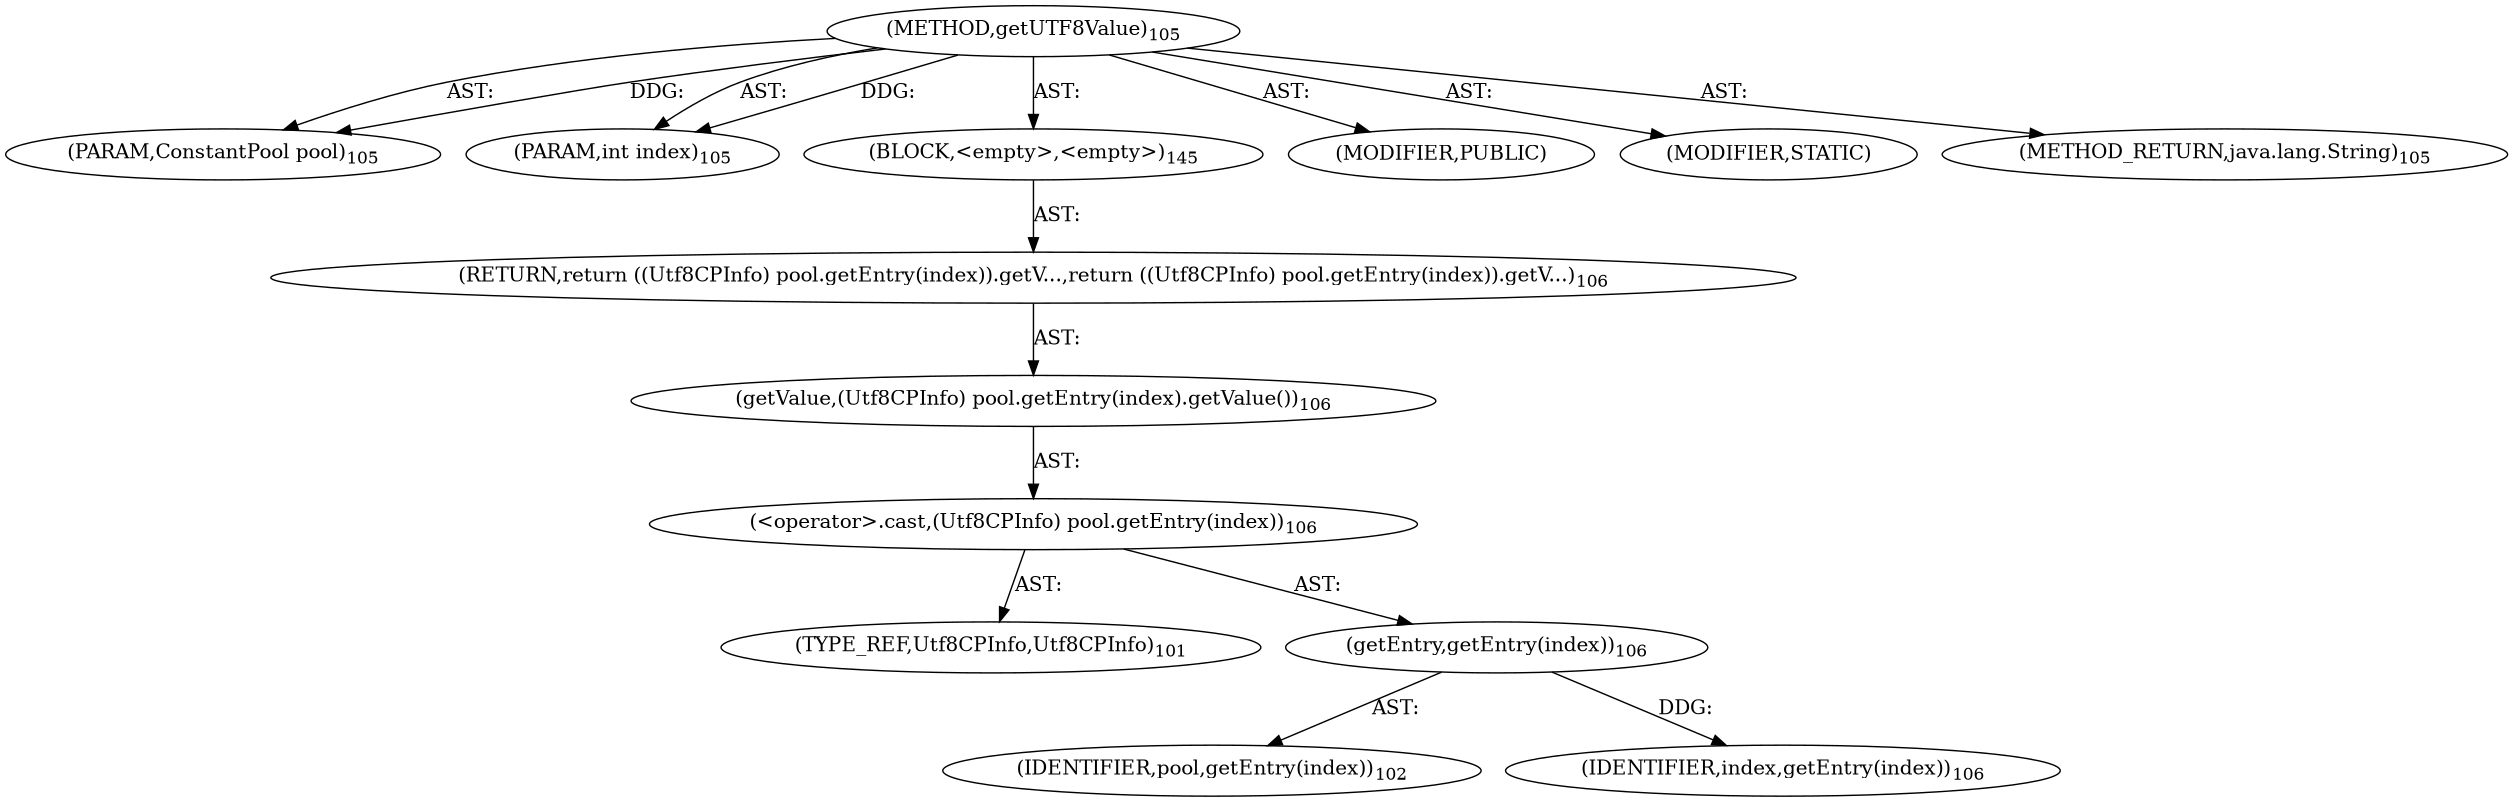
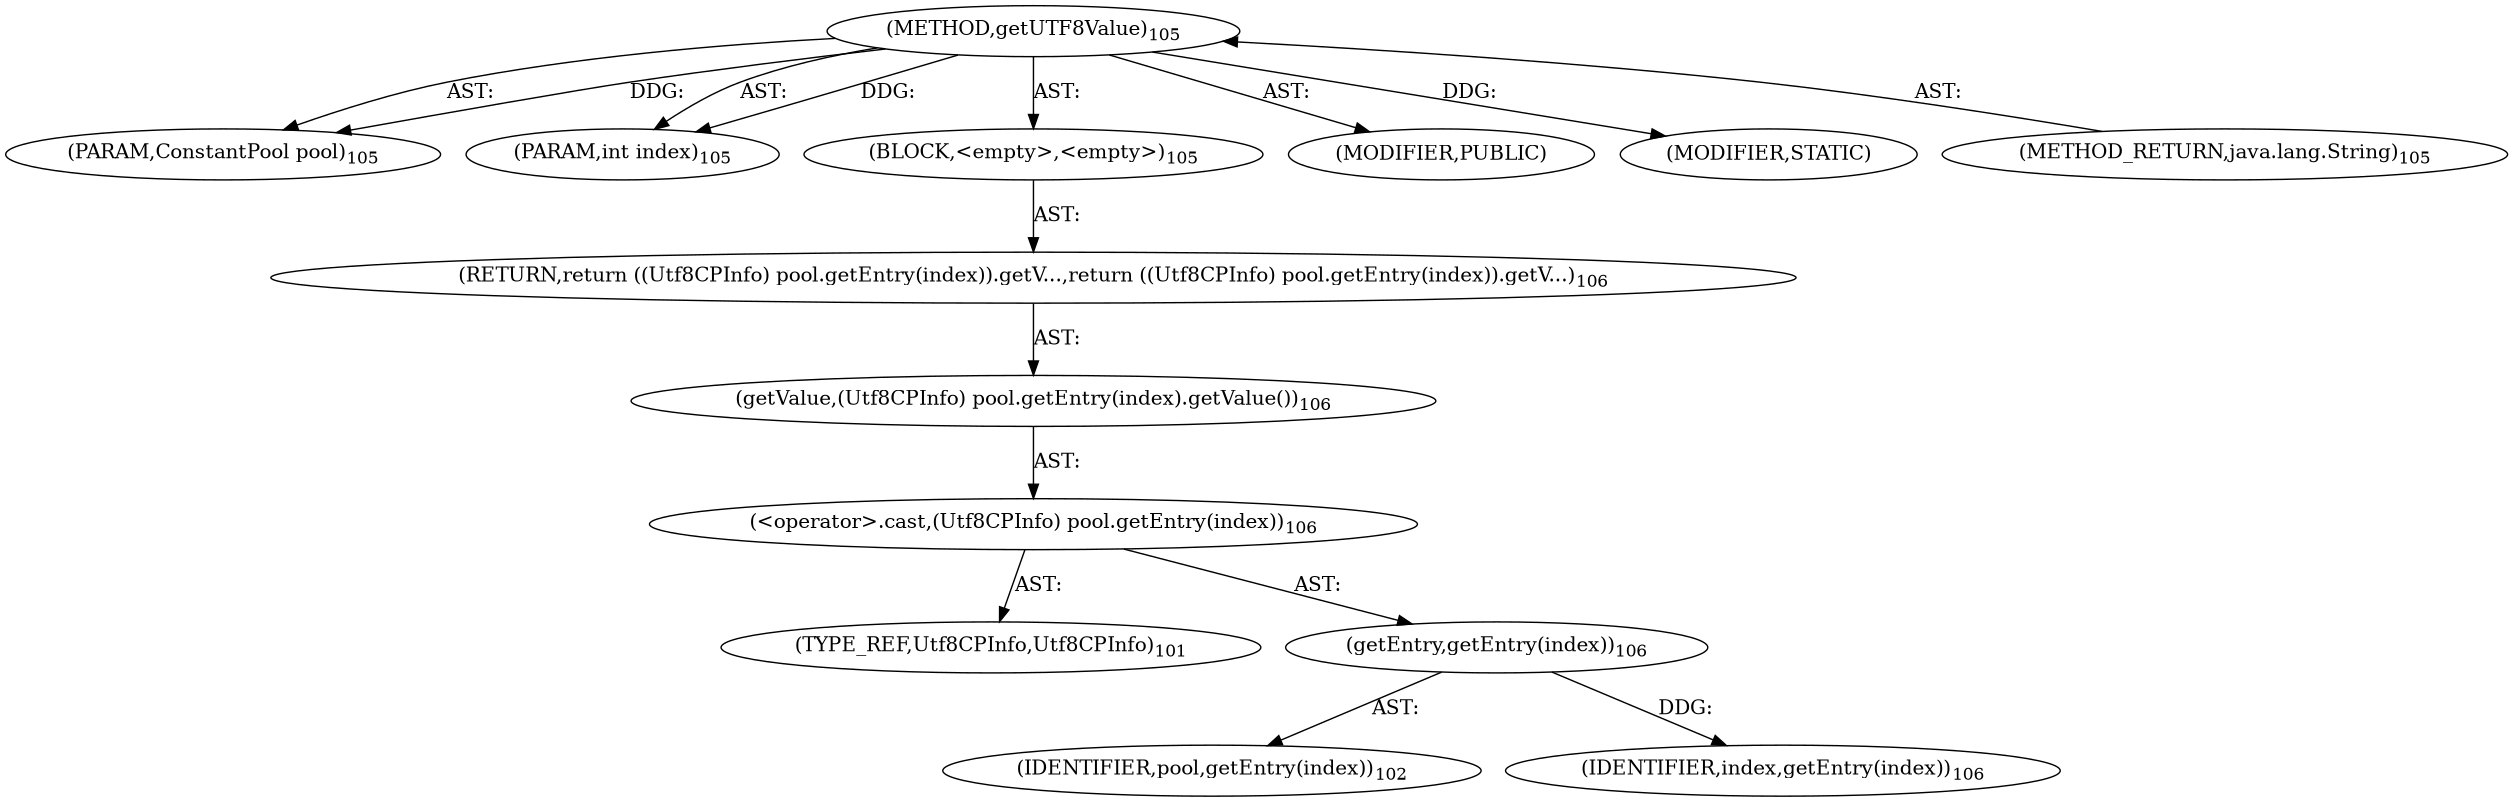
edge "(METHOD,getUTF8Value)" -> "(METHOD_RETURN,java.lang.String)": reversed
edge "(METHOD,getUTF8Value)" -> "(MODIFIER,STATIC)": label "AST: " -> "DDG: "
node "(BLOCK,<empty>,<empty>)": text "145" -> "105"
